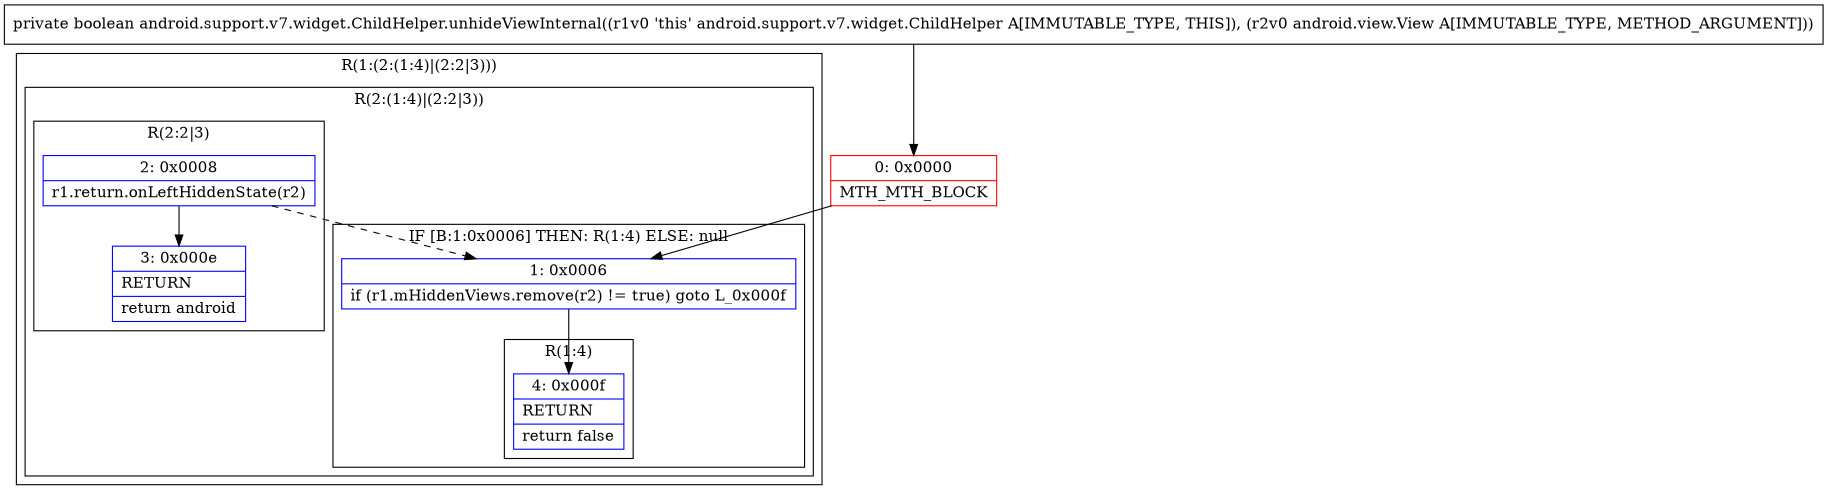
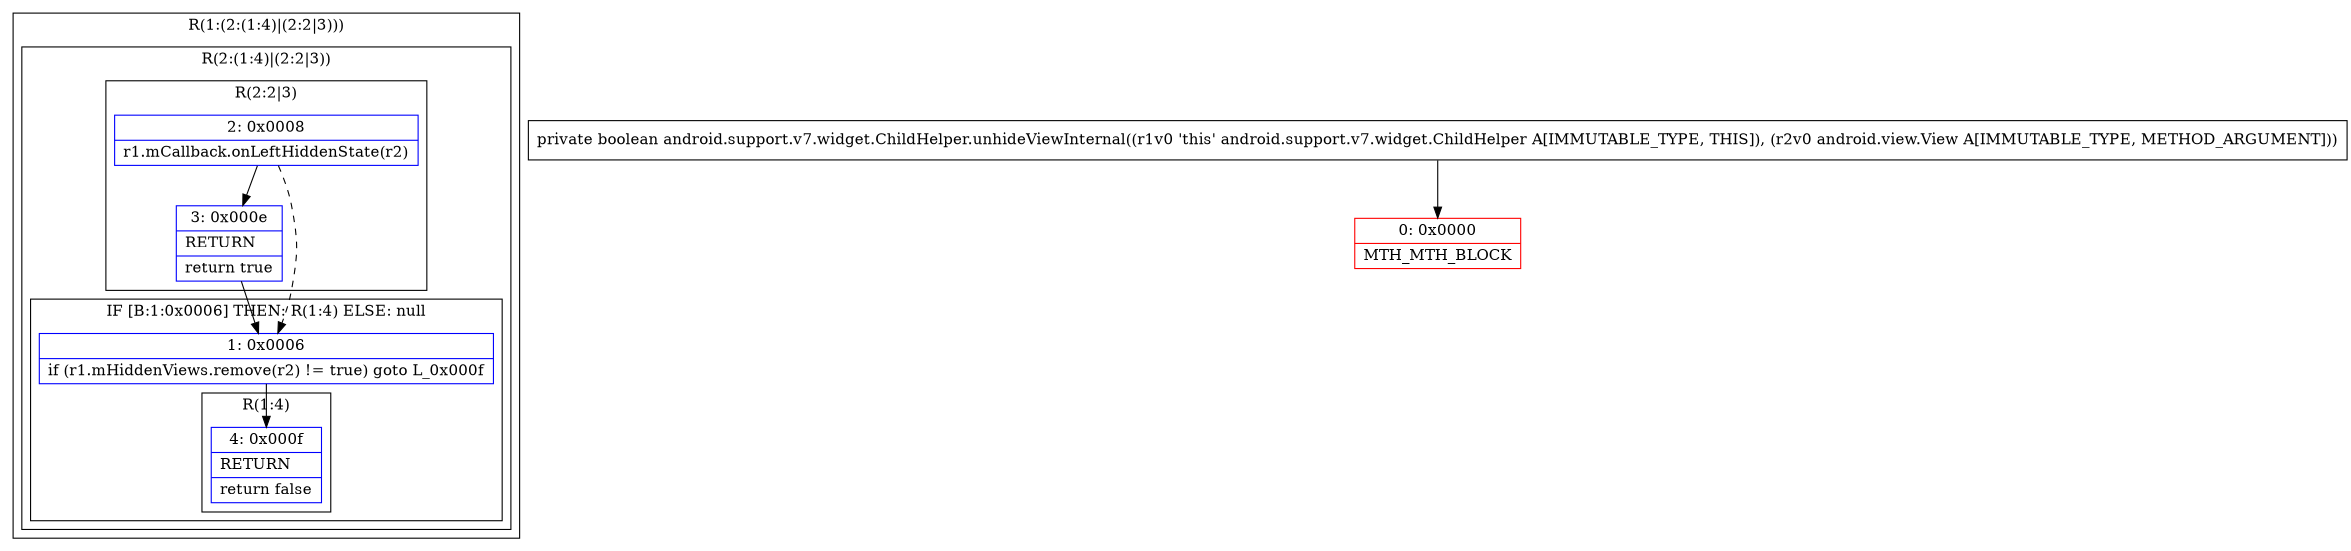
node "2: 0x0008": text "r1.return.onLeftHiddenState(r2)" -> "r1.mCallback.onLeftHiddenState(r2)"
edge "0: 0x0000" -> "1: 0x0006": now "3: 0x000e" -> "1: 0x0006"
node "3: 0x000e": text "return android" -> "return true"
